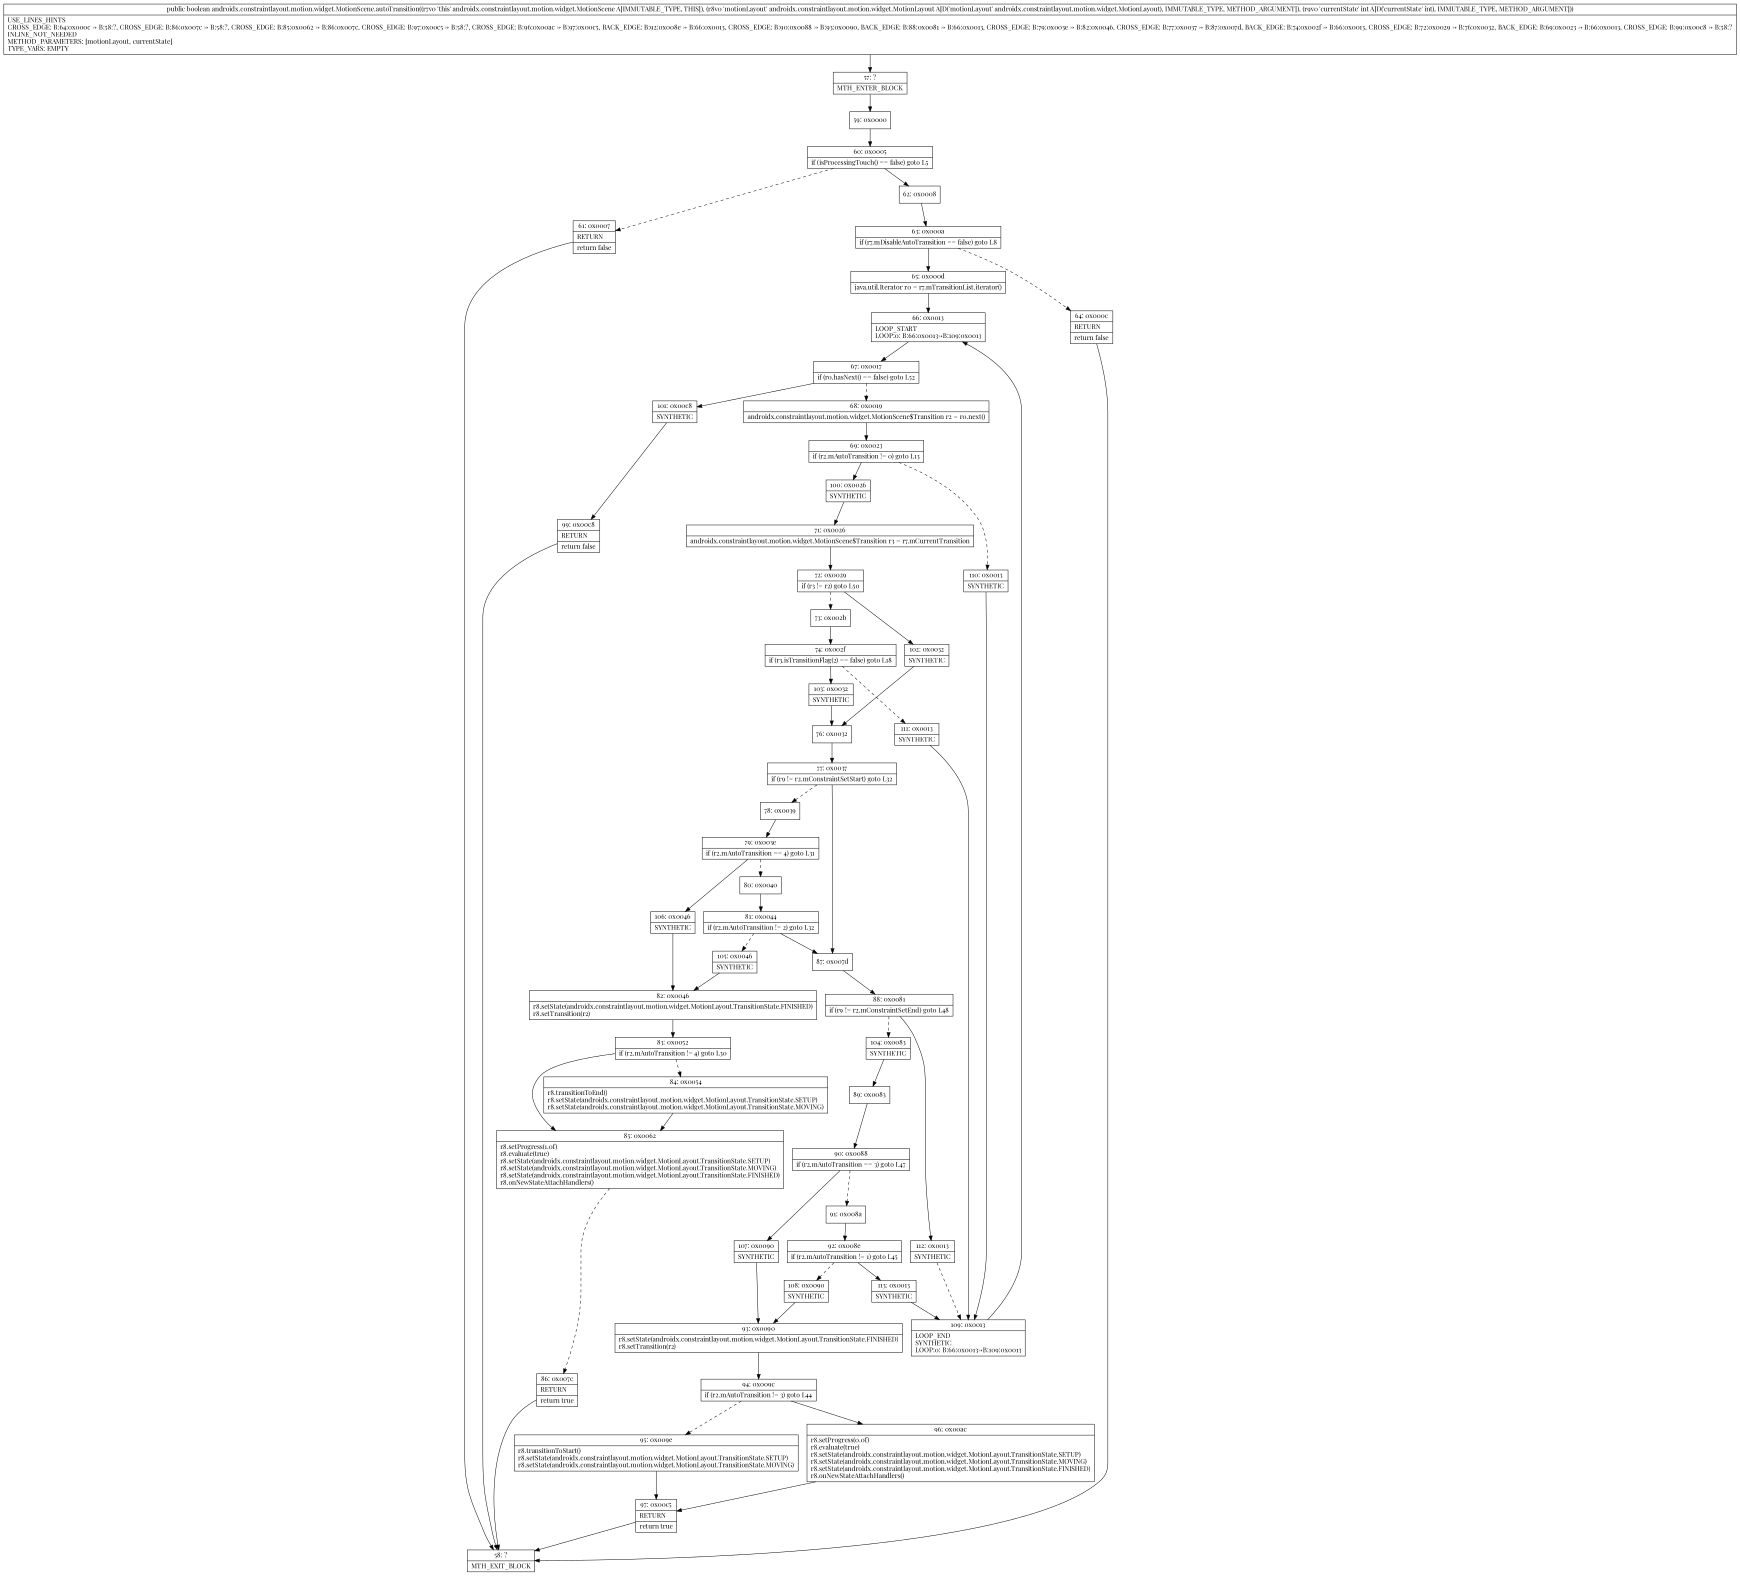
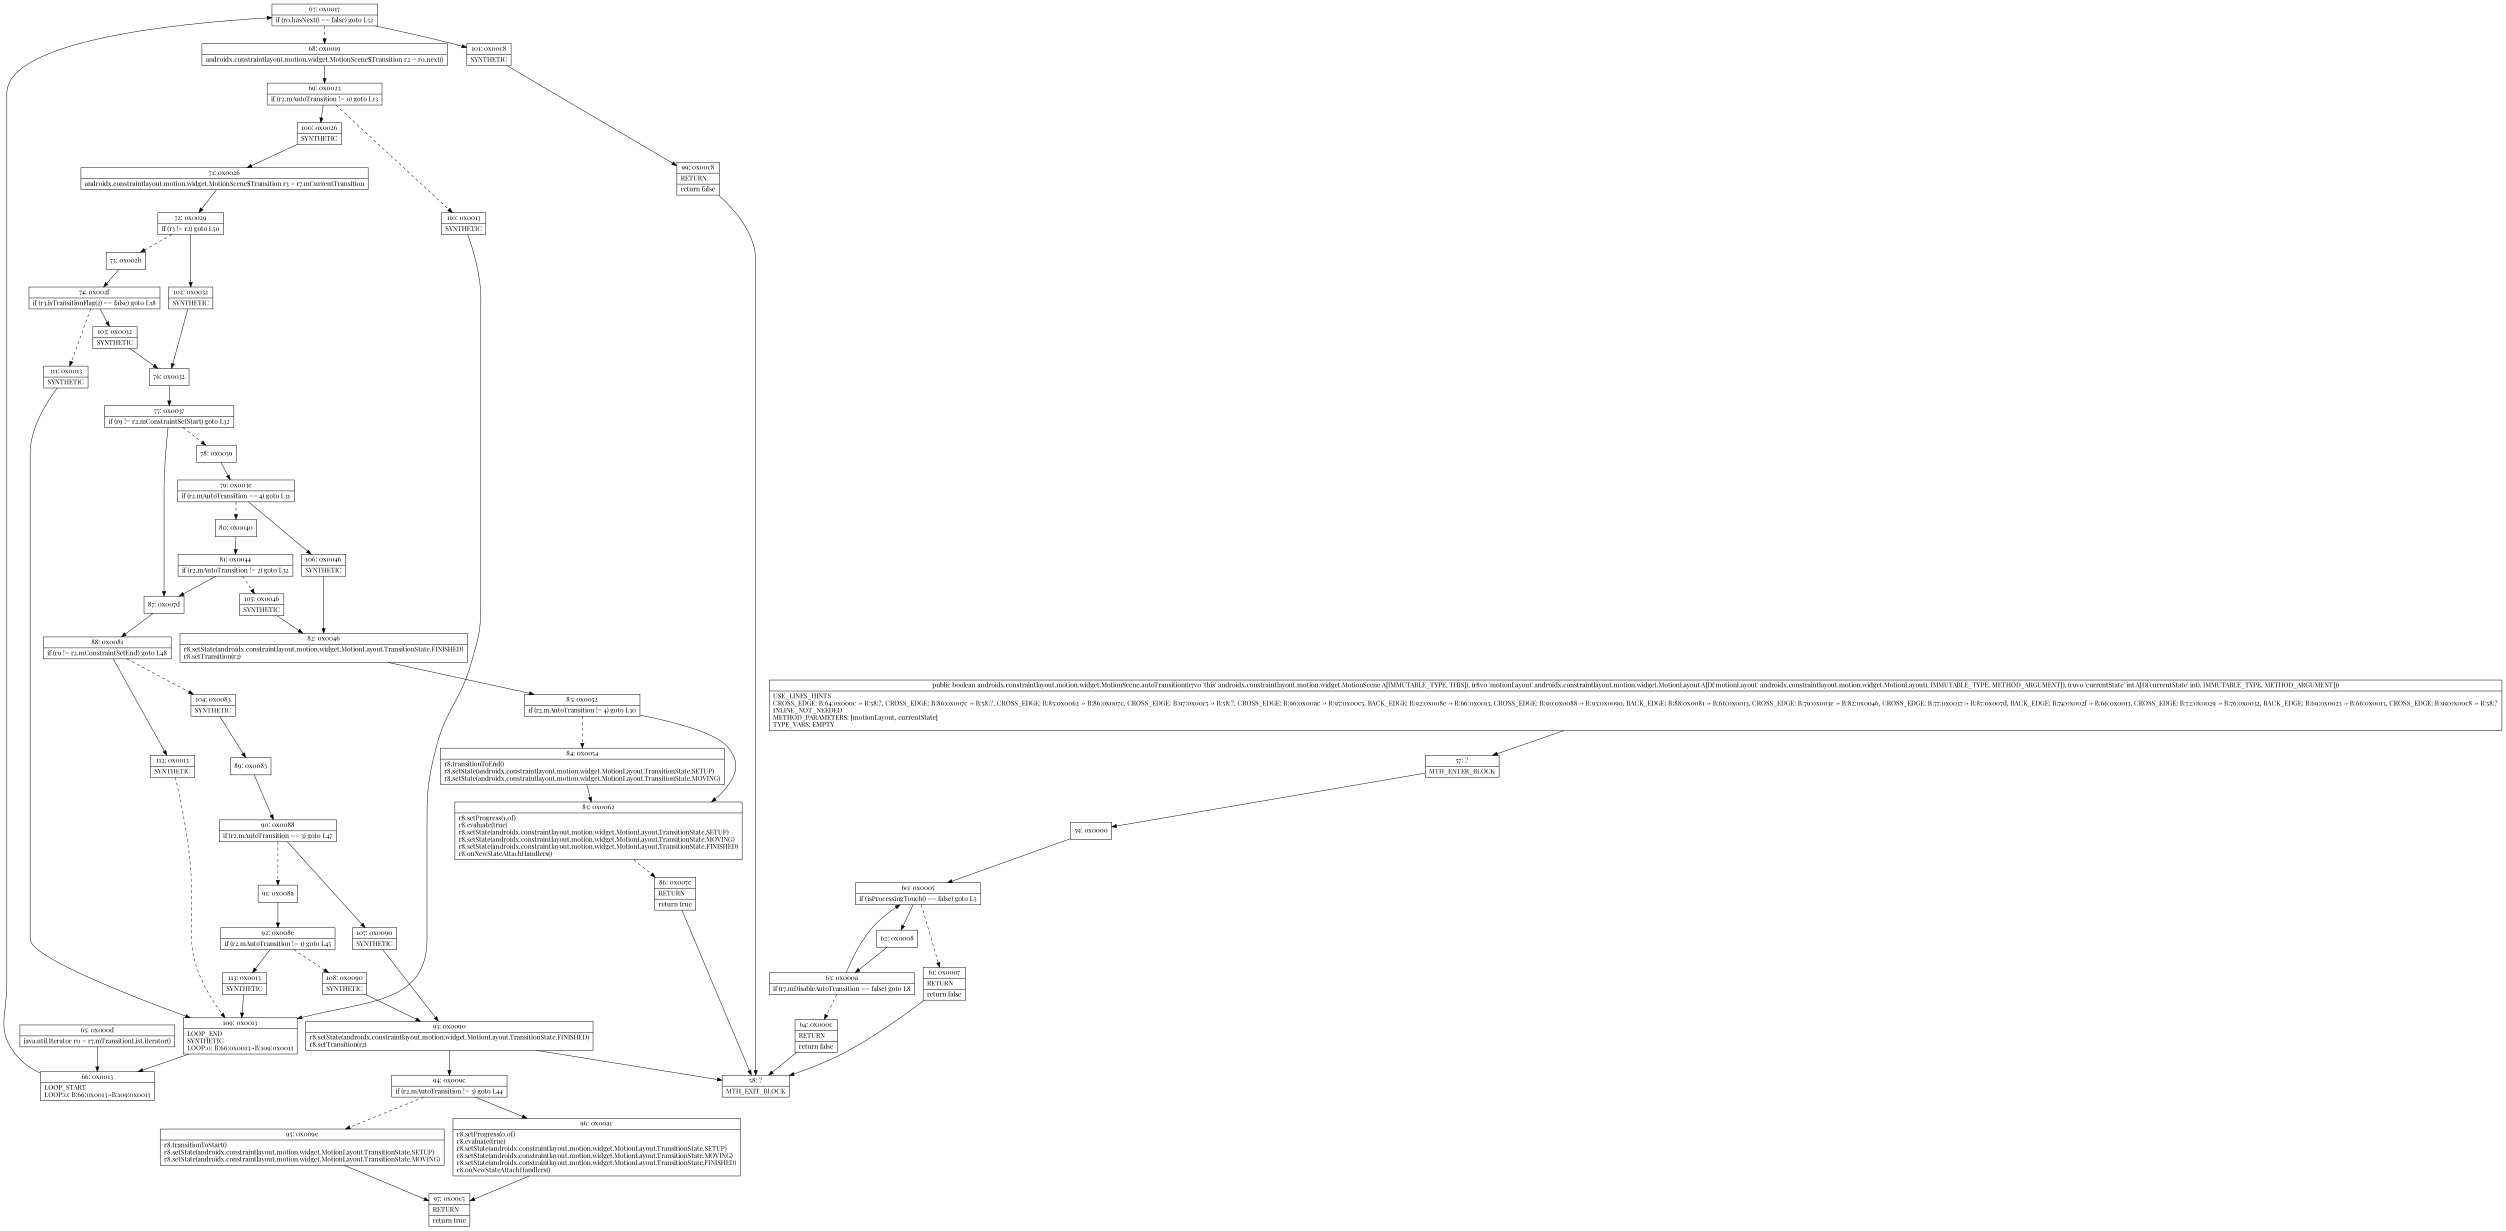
edge "63: 0x000a" -> "65: 0x000d": now "63: 0x000a" -> "60: 0x0005"
edge "97: 0x00c5" -> "58: ?": now "93: 0x0090" -> "58: ?"
